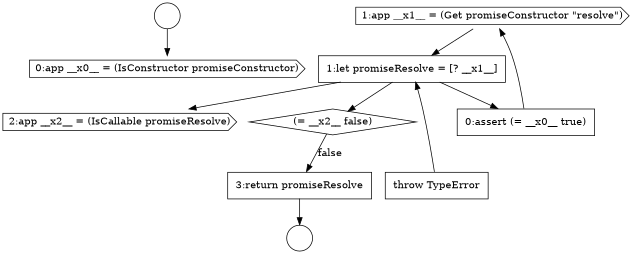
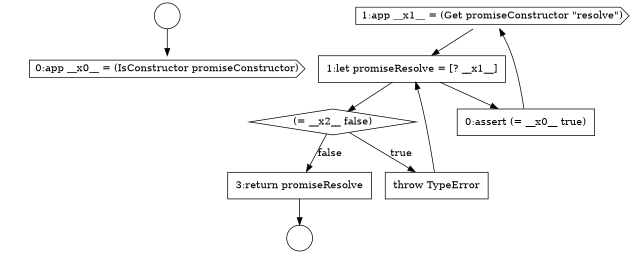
node "2:app __x2__ = (IsCallable promiseResolve)": removed
edge "(= __x2__ false)" -> "throw TypeError": added, label "true"
